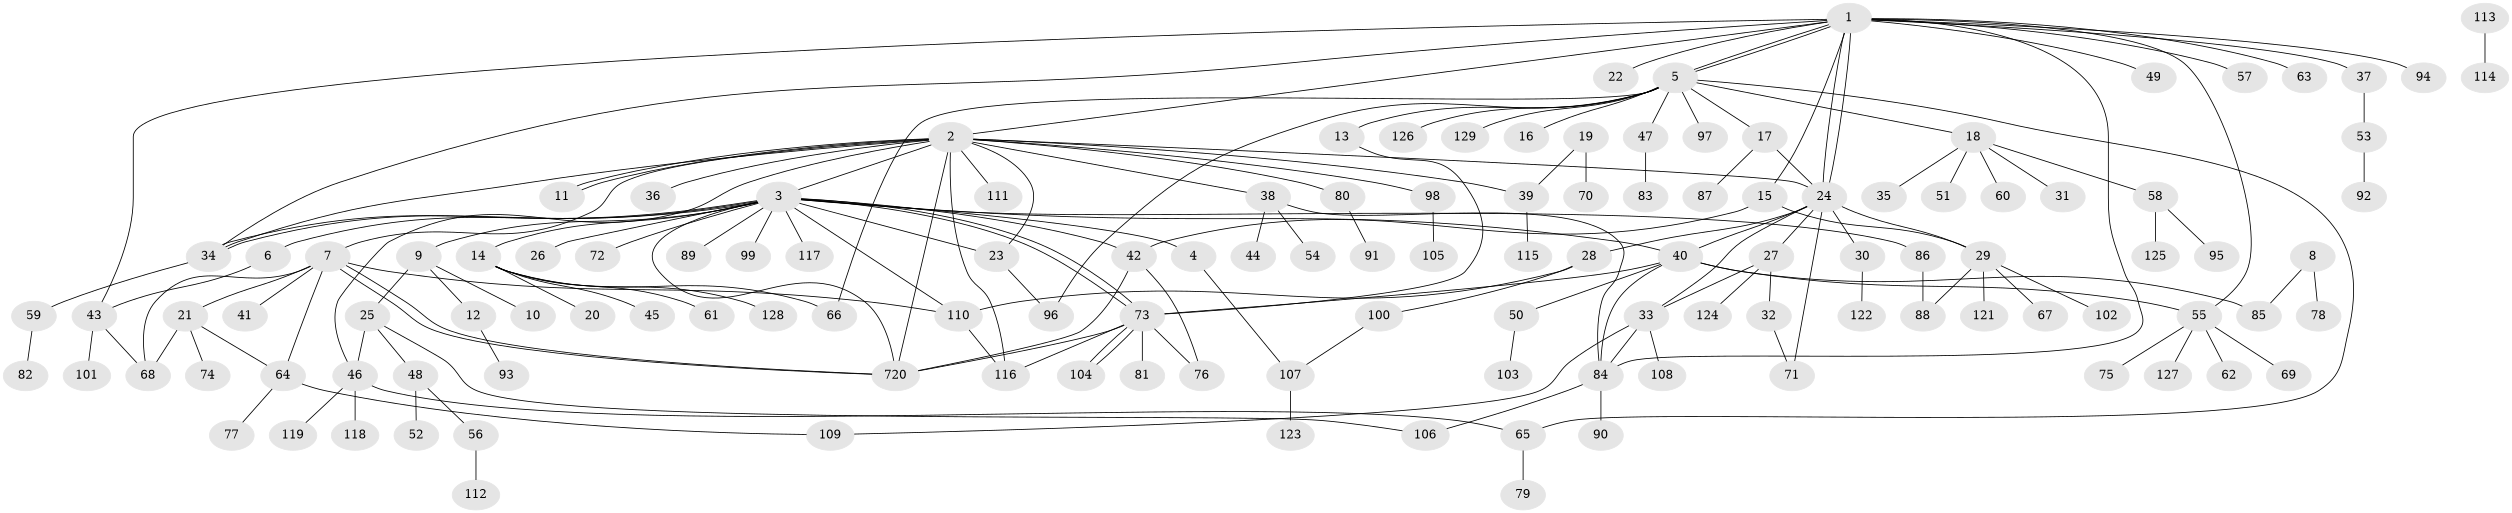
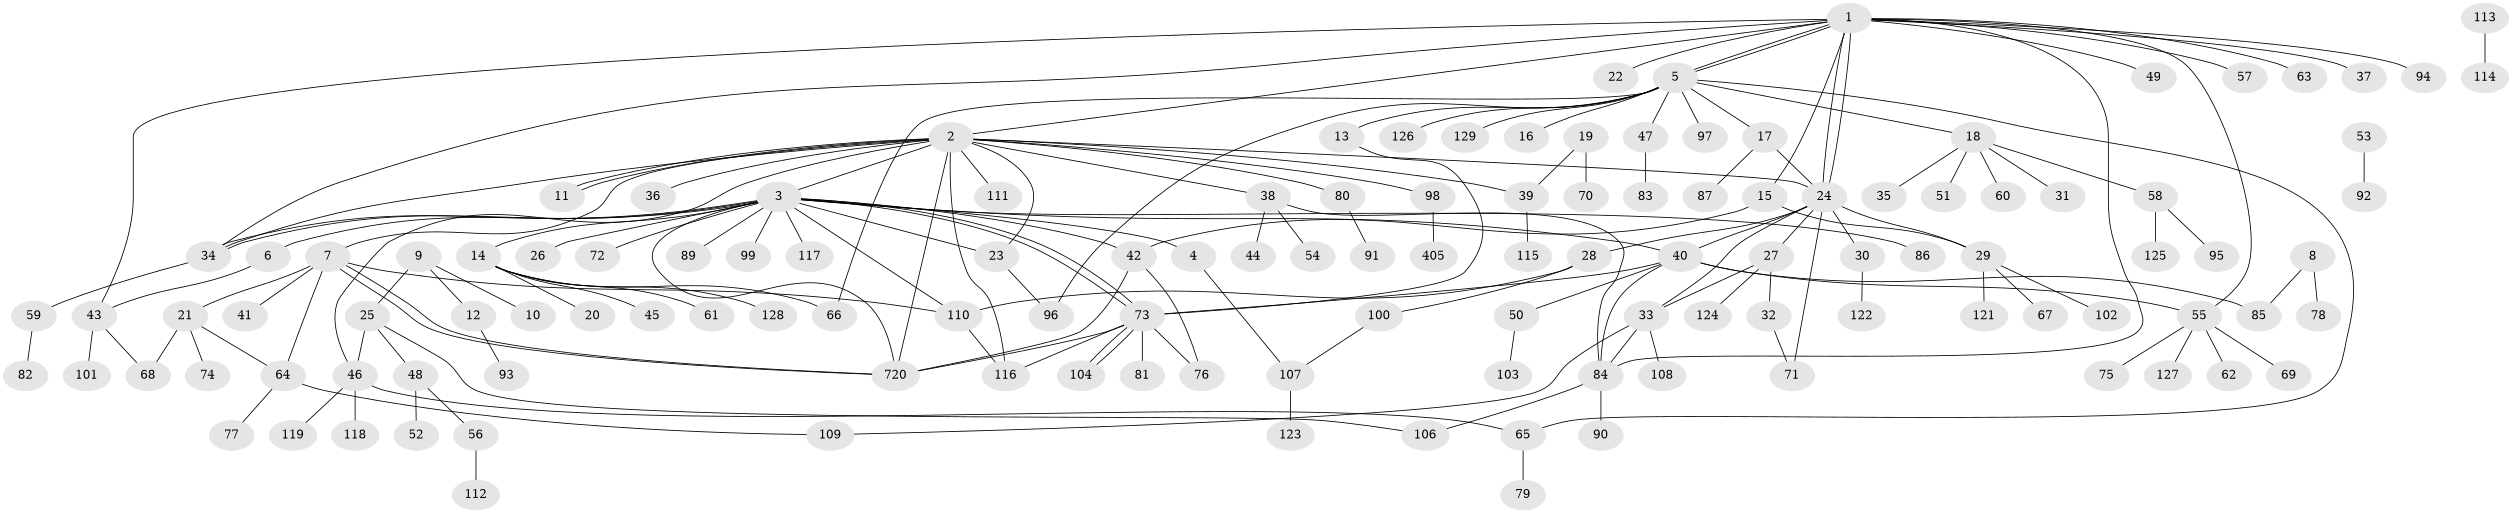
edge "37" -- "53": removed
edge "3" -- "9": removed
node "105": label "105" -> "405"
edge "7" -- "68": removed
node "88": removed
